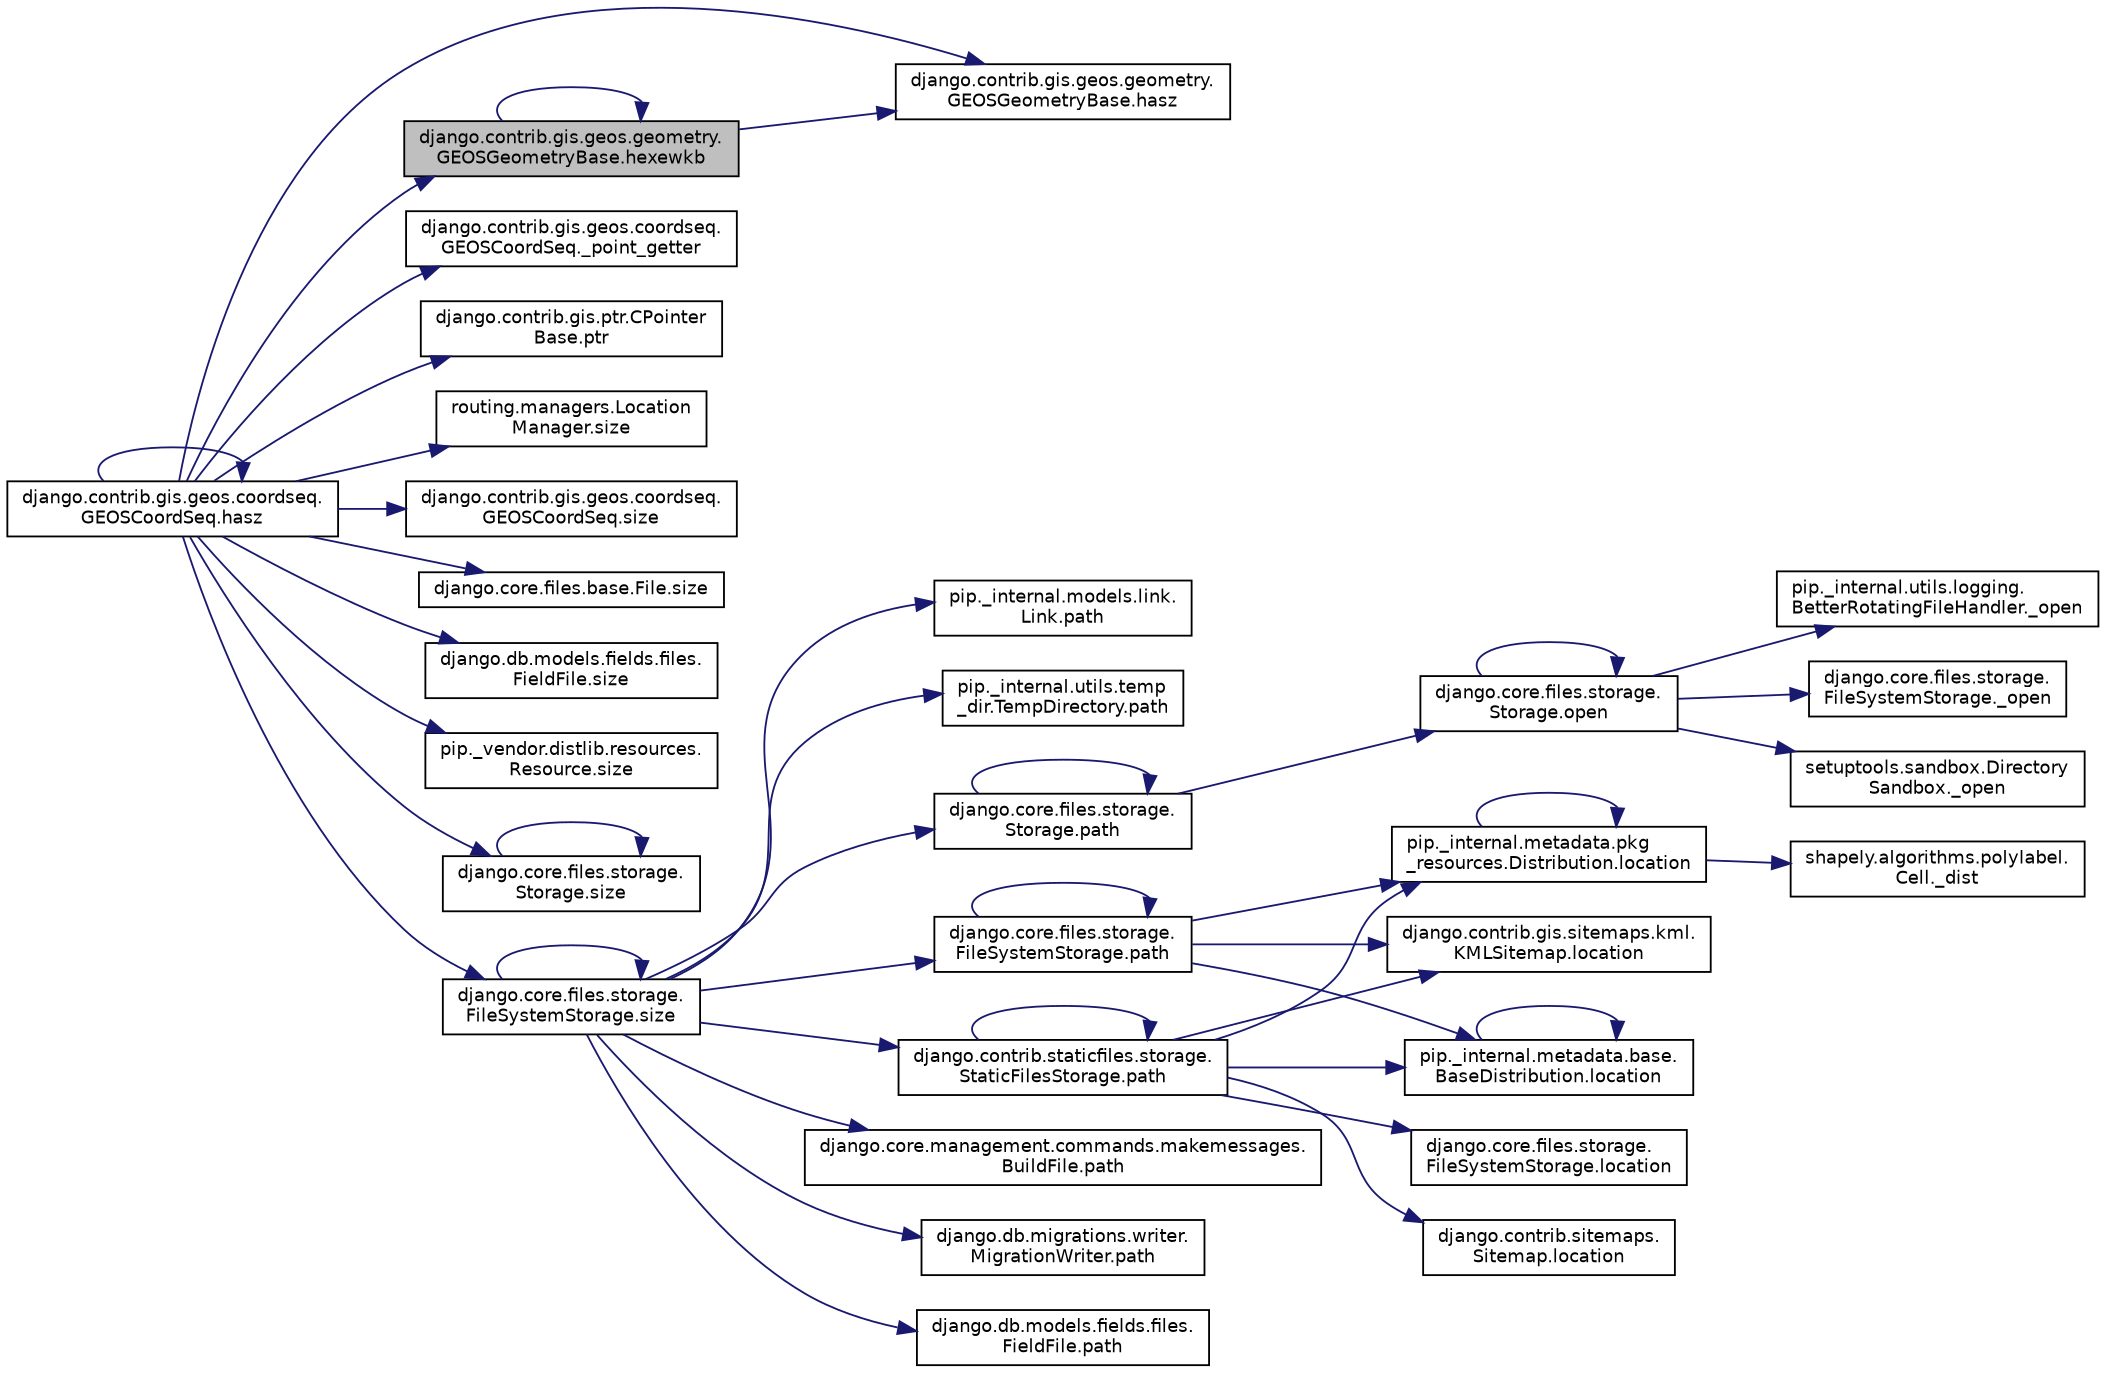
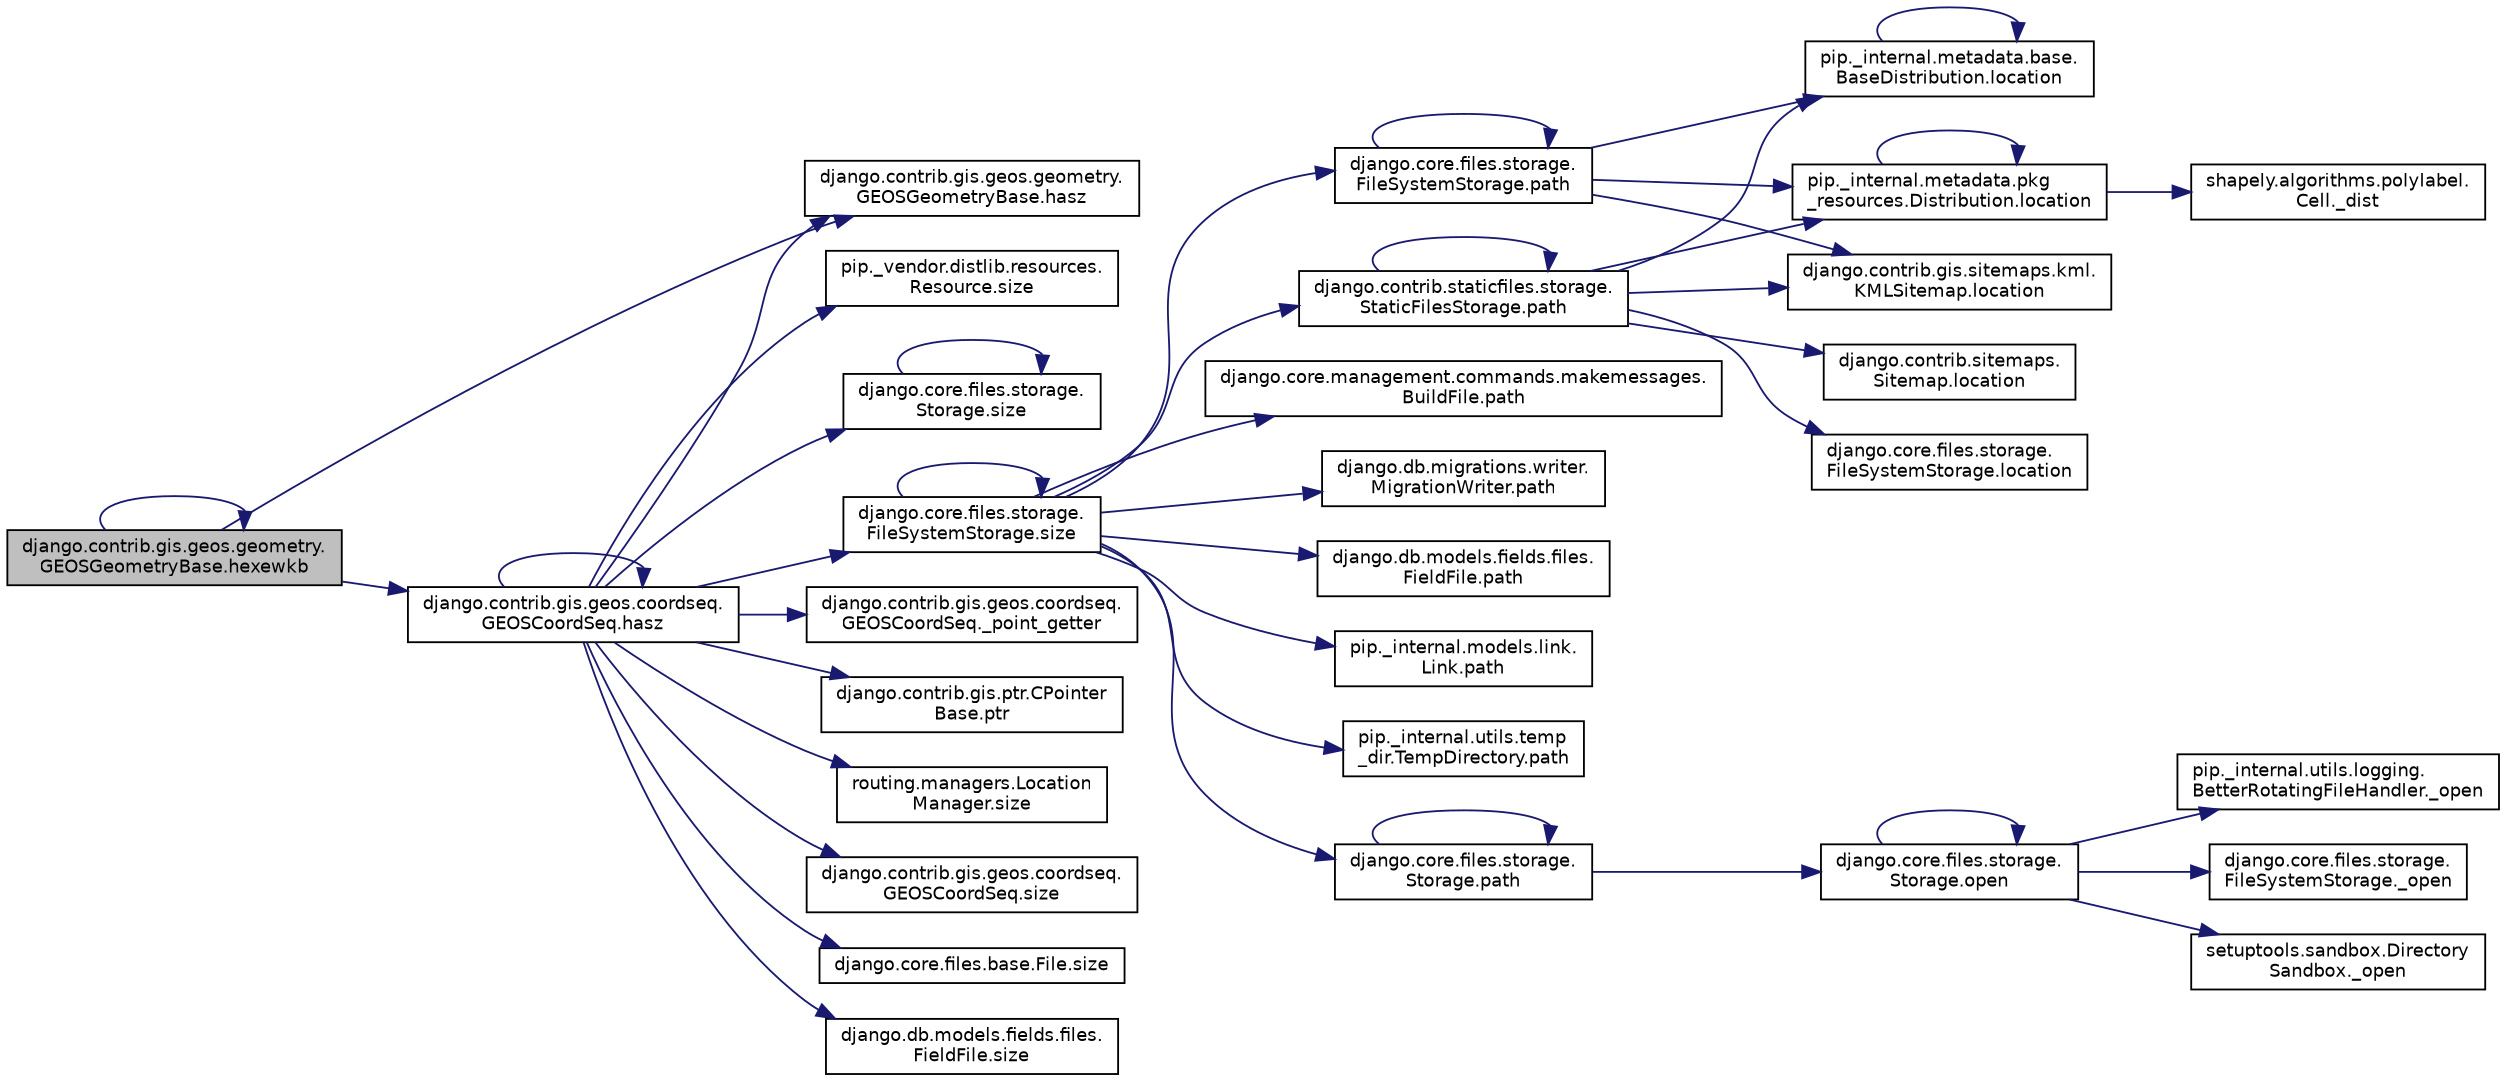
edge "django.contrib.gis.geos.coordseq. GEOSCoordSeq.hasz" -> "django.contrib.gis.geos.geometry. GEOSGeometryBase.hexewkb": reversed
